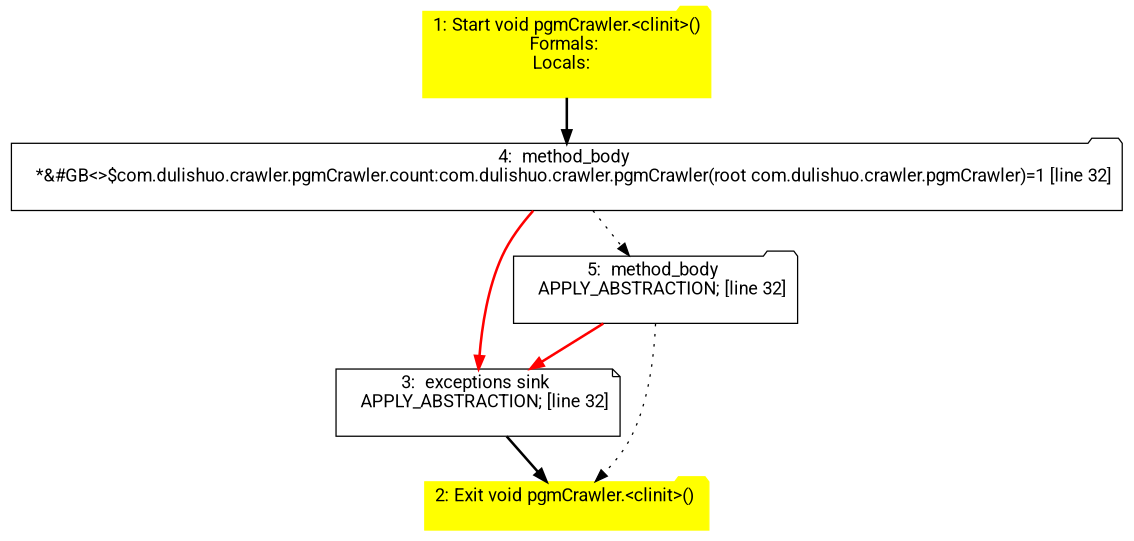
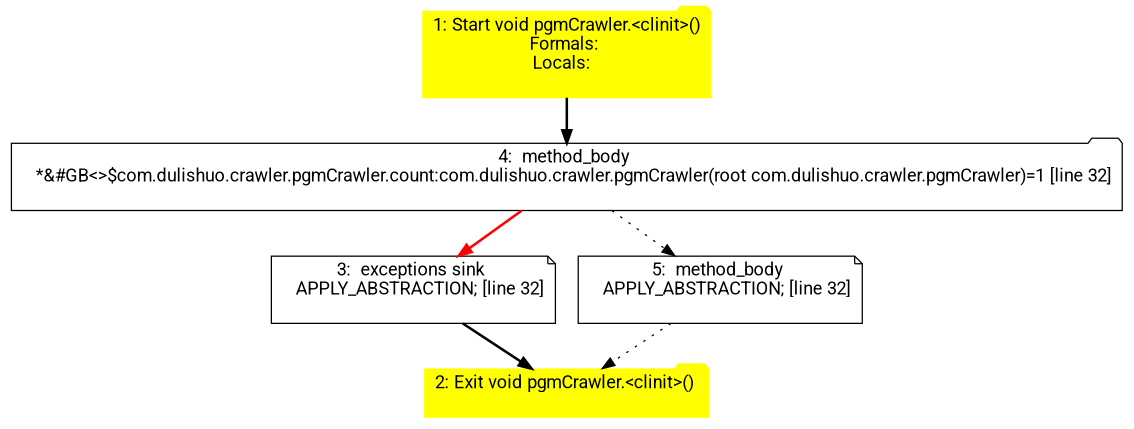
node "5:  method_body APPLY_ABSTRACTION; [line 32]": shape folder -> note
edge "5:  method_body APPLY_ABSTRACTION; [line 32]" -> "3:  exceptions sink APPLY_ABSTRACTION; [line 32]": removed
